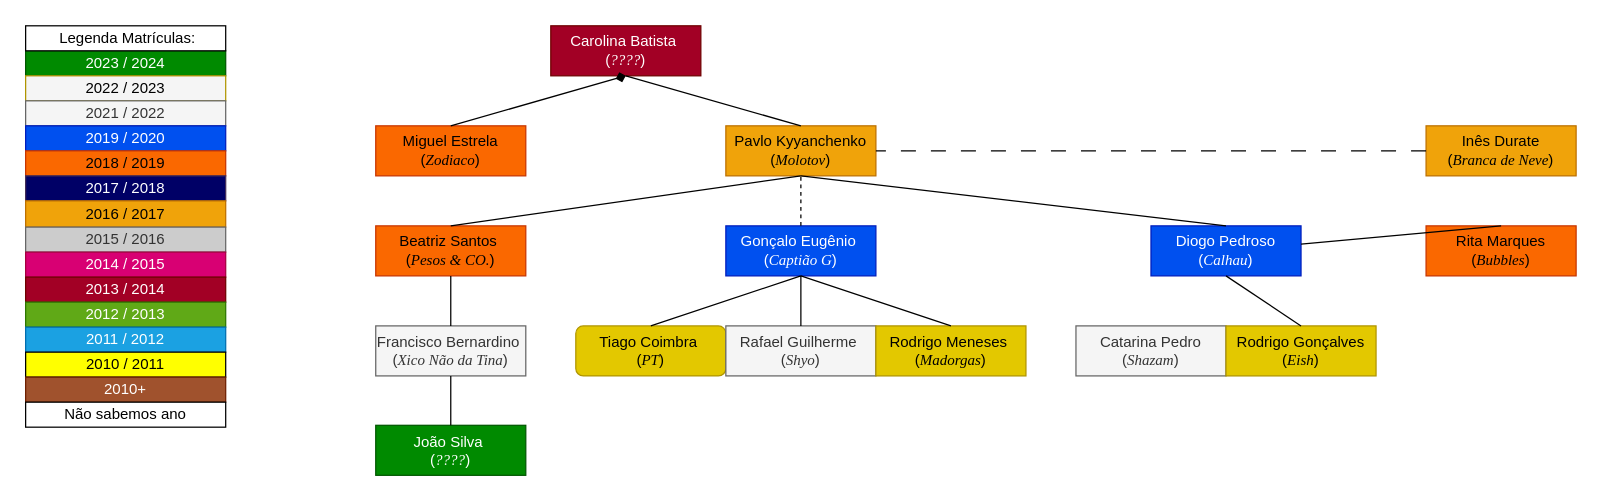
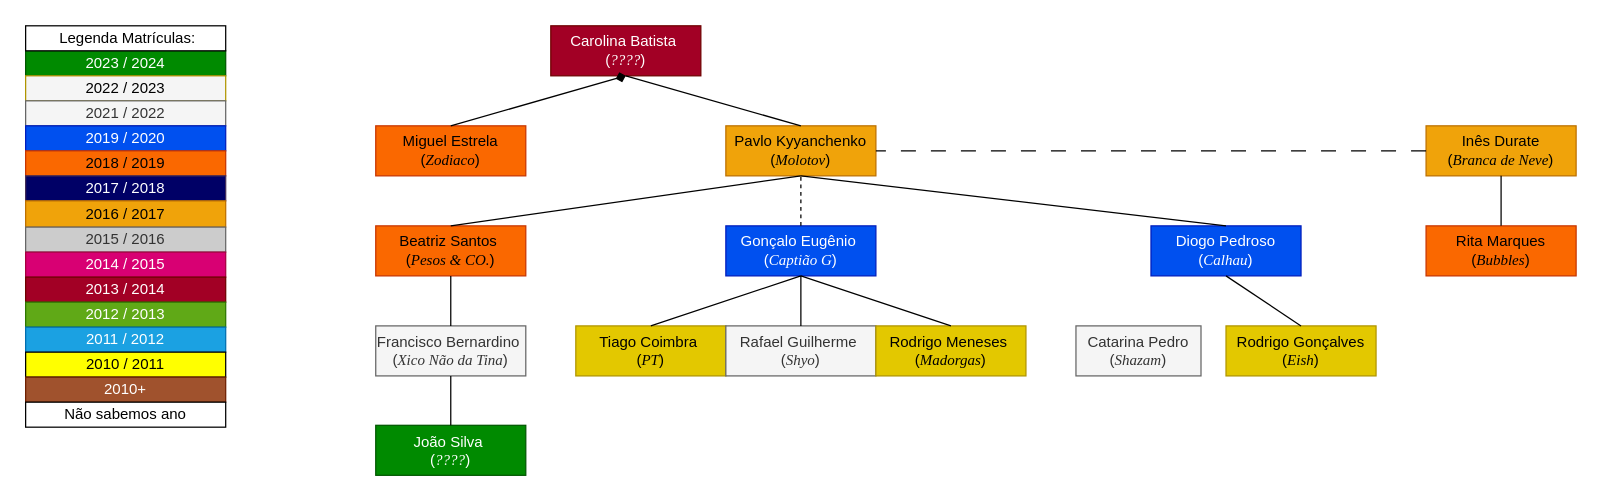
edge "Diogo Pedroso (Calhau)" -- "Rita Marques (Bubbles)": now "Inês Durate (Branca de Neve)" -- "Rita Marques (Bubbles)"
node "Tiago Coimbra (PT)": shape rounded rectangle -> rectangle
node "Catarina Pedro (Shazam)": size 150x50 -> 125x50
